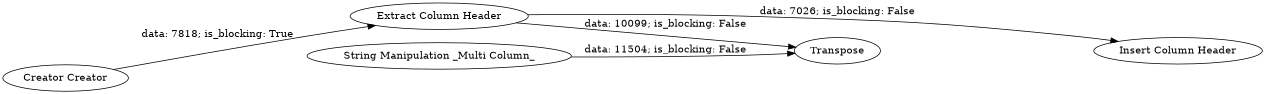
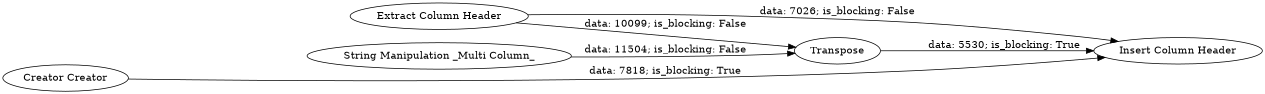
edge "Creator Creator" -> "Extract Column Header": now "Creator Creator" -> "Insert Column Header"
edge "Transpose" -> "Insert Column Header": added, label "data: 5530; is_blocking: True"
